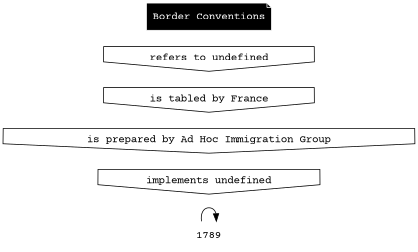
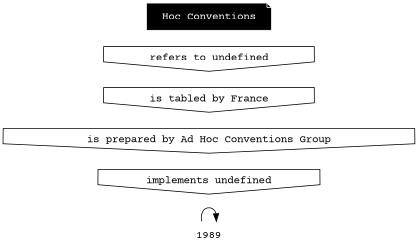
node "Border Conventions": label "Border Conventions" -> "Hoc Conventions"
node "is prepared by Ad Hoc Immigration Group": label "is prepared by Ad Hoc Immigration Group" -> "is prepared by Ad Hoc Conventions Group"
node "1789": label "1789" -> "1989"
